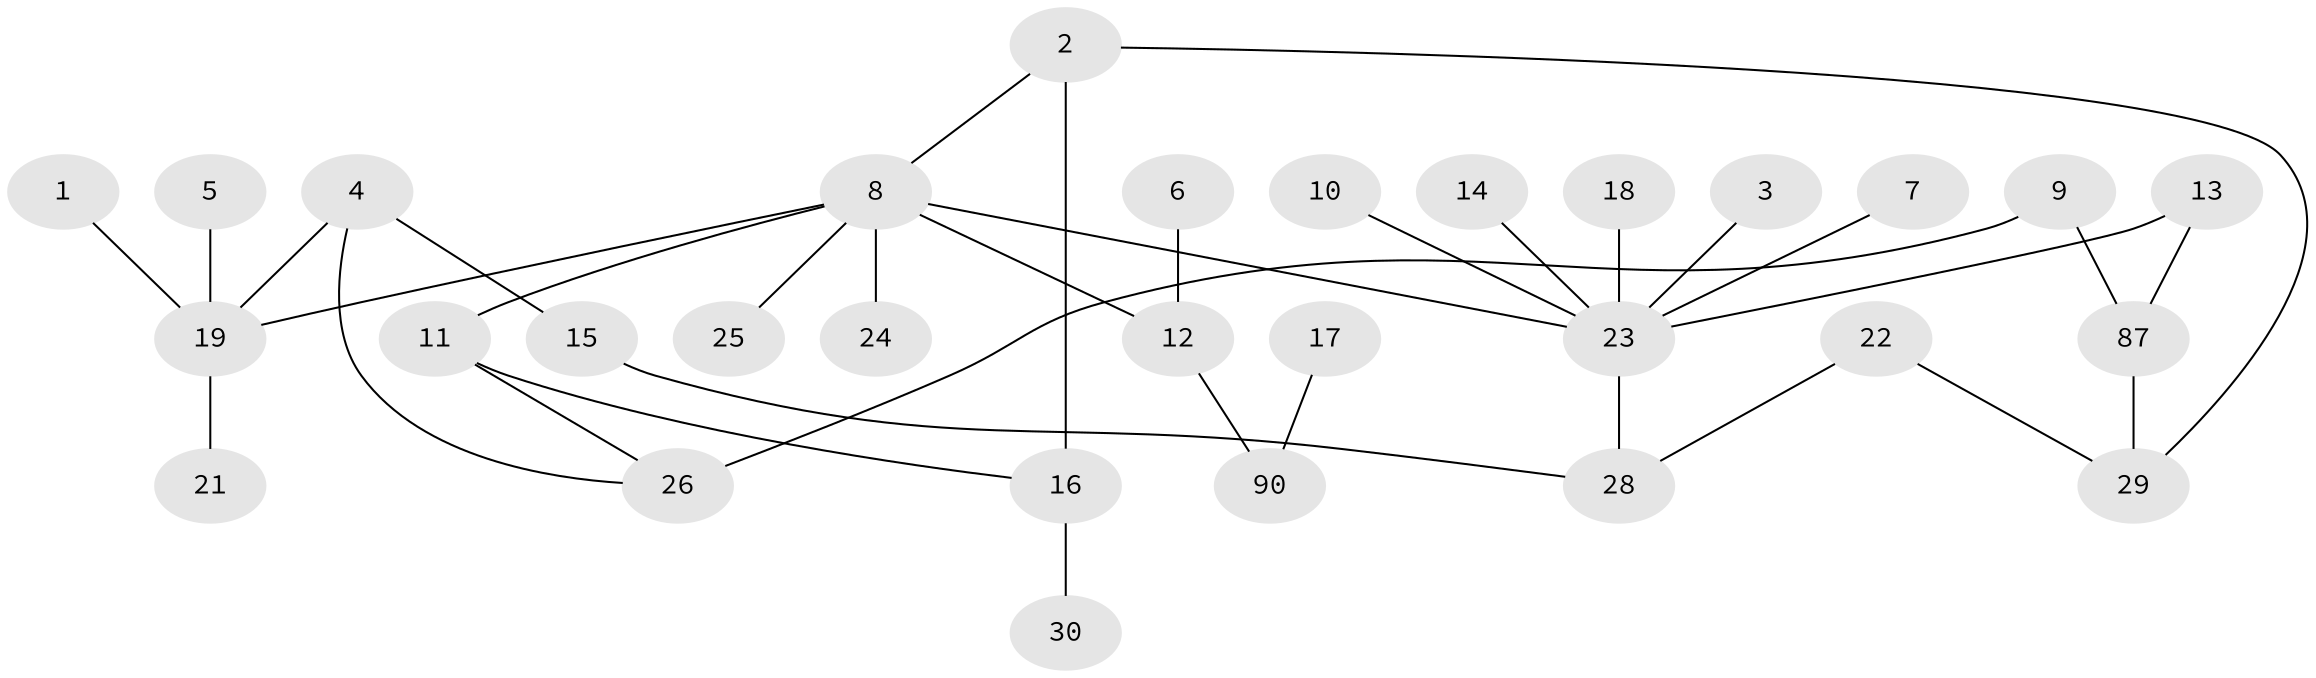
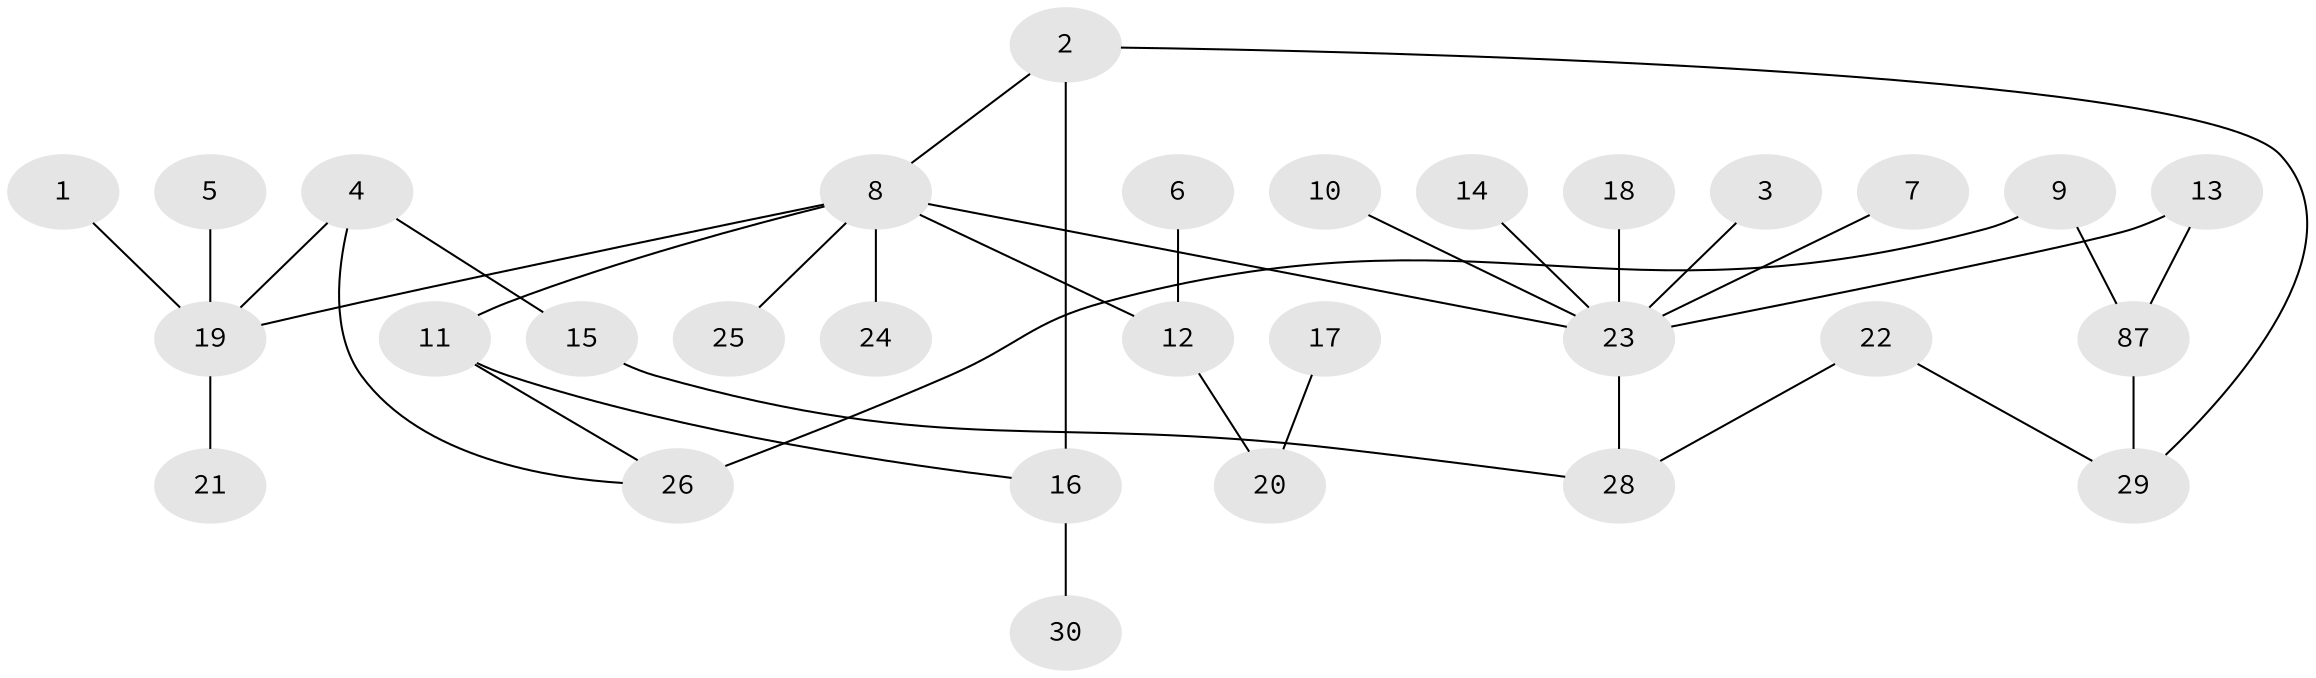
node "90": label "90" -> "20"
